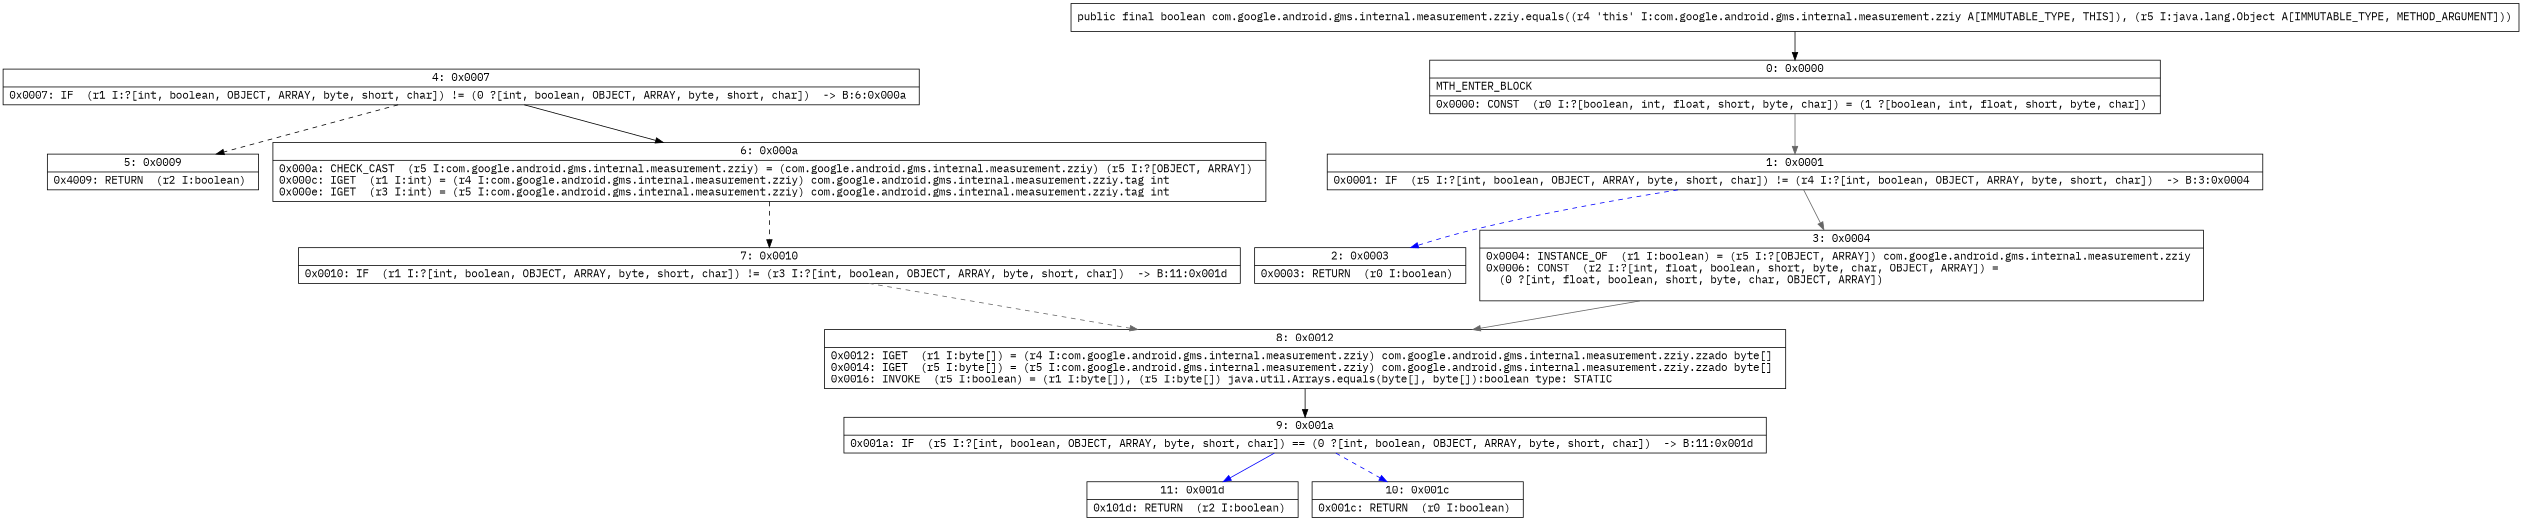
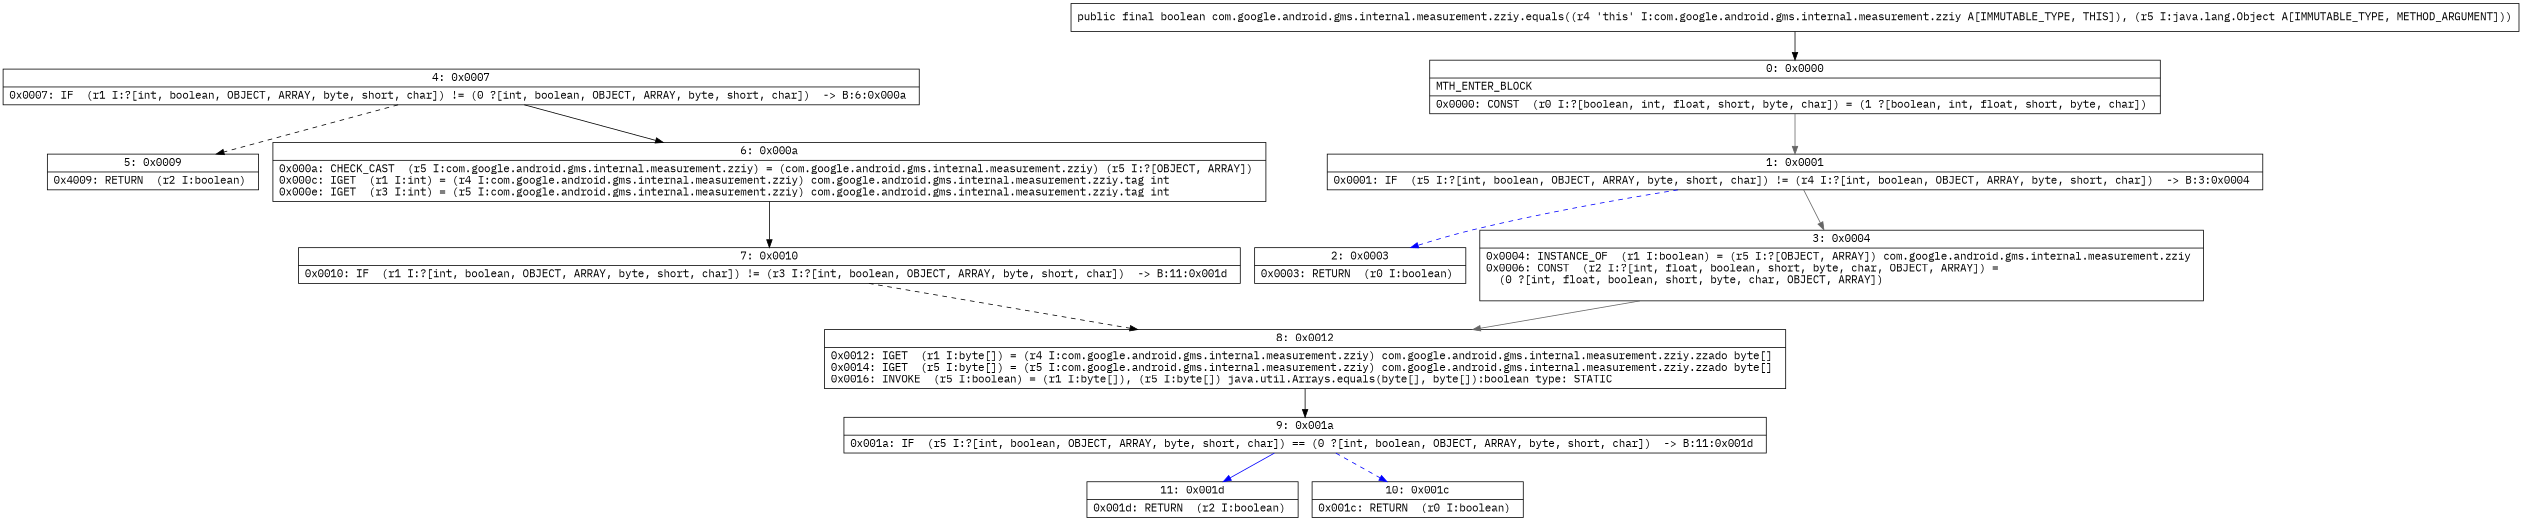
edge "6: 0x000a" -> "7: 0x0010": style dashed -> solid
edge "7: 0x0010" -> "8: 0x0012": color gray40 -> black
node "11: 0x001d": text "0x101d: RETURN  (r2 I:boolean)" -> "0x001d: RETURN  (r2 I:boolean)"
